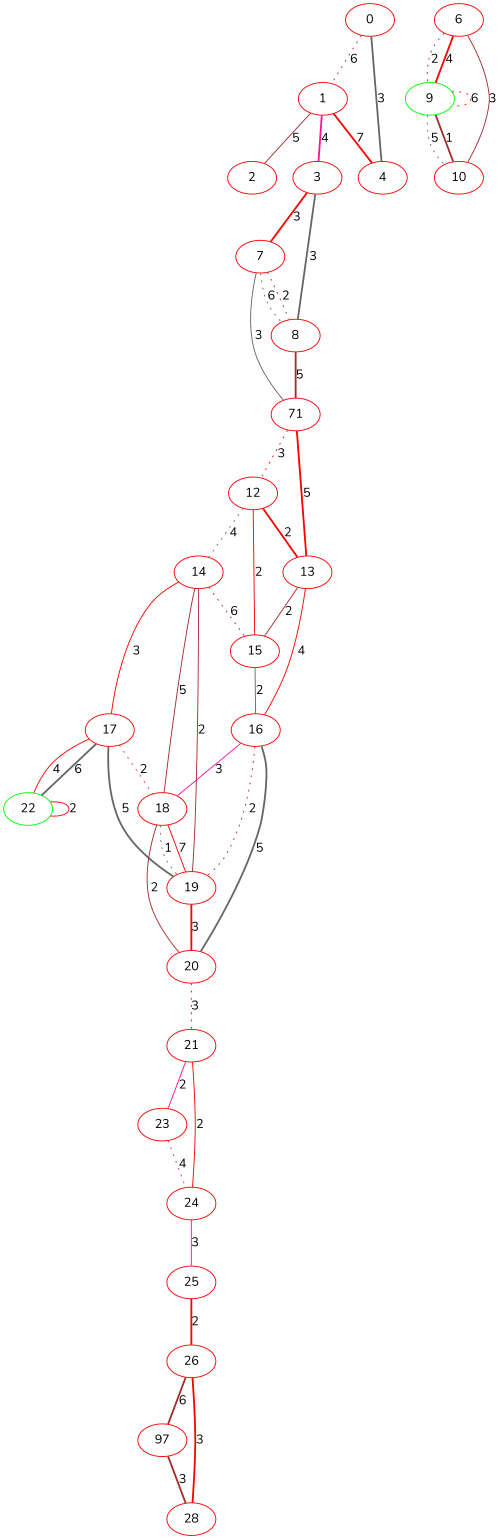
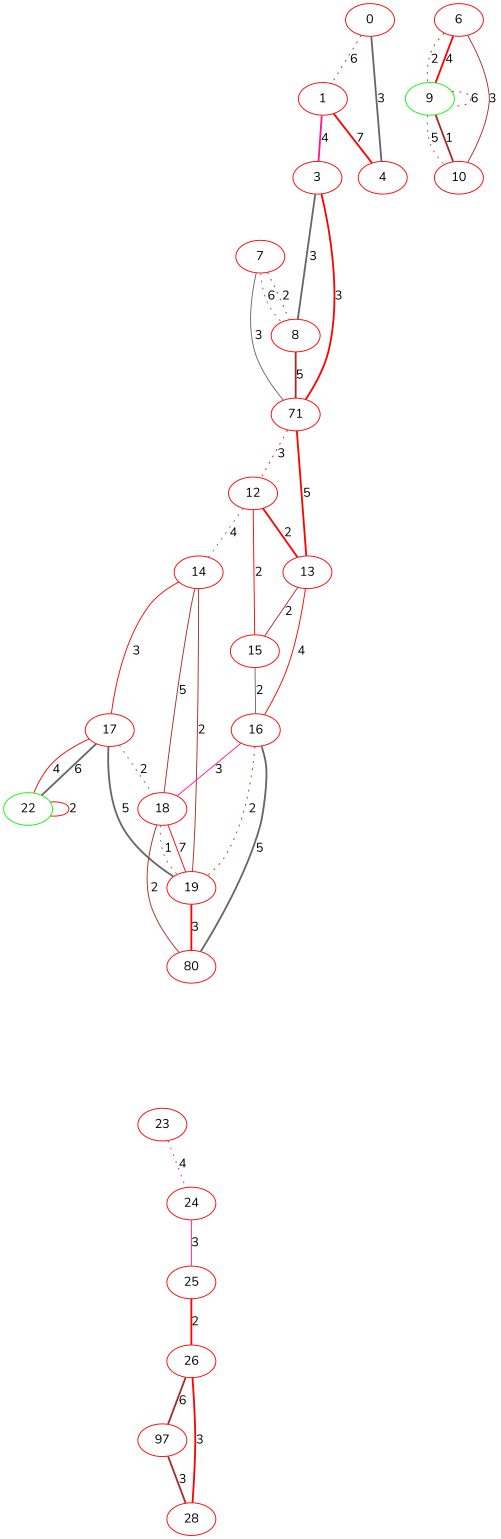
node "2": removed
edge "3" -- "7": now "3" -- "71"
edge "14" -- "15": removed, label "6"
edge "17" -- "18": color deeppink -> gray40
node "20": label "20" -> "80"
node "21": removed
